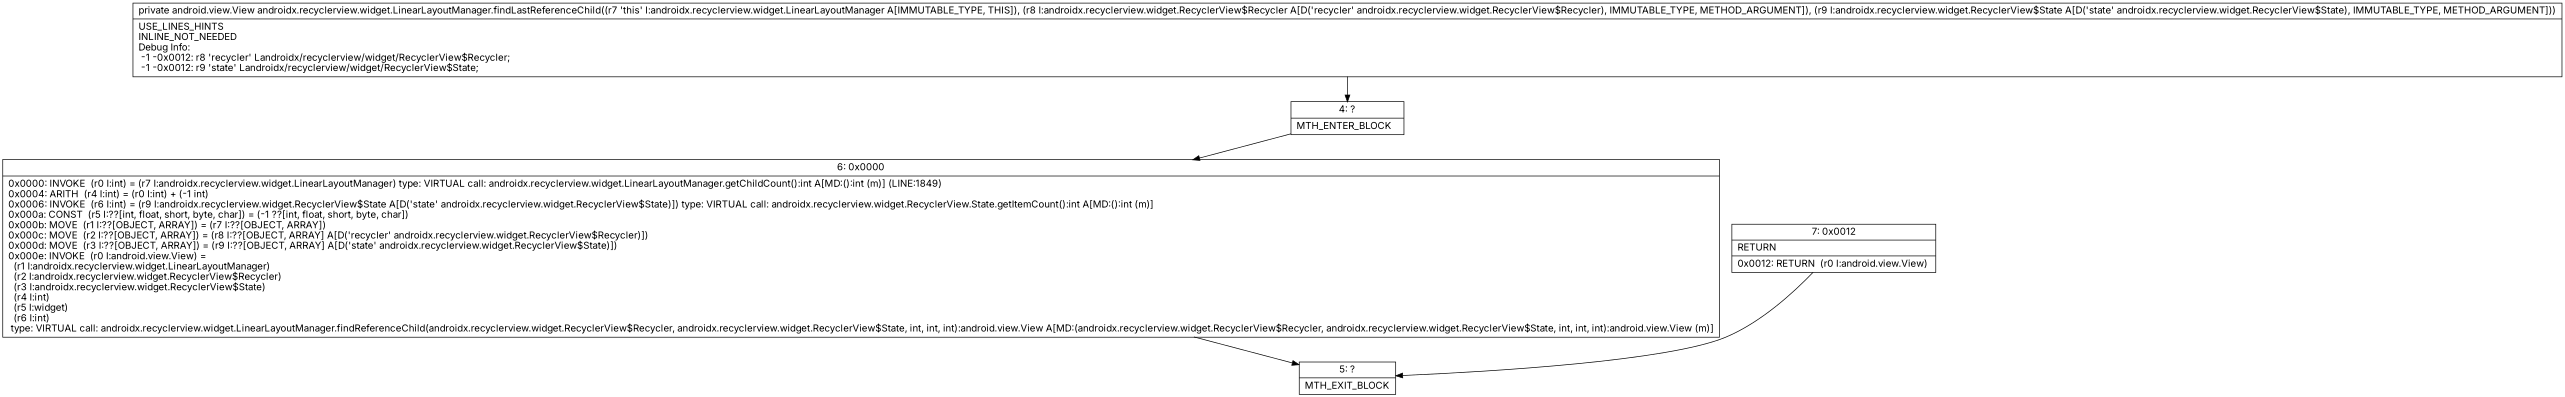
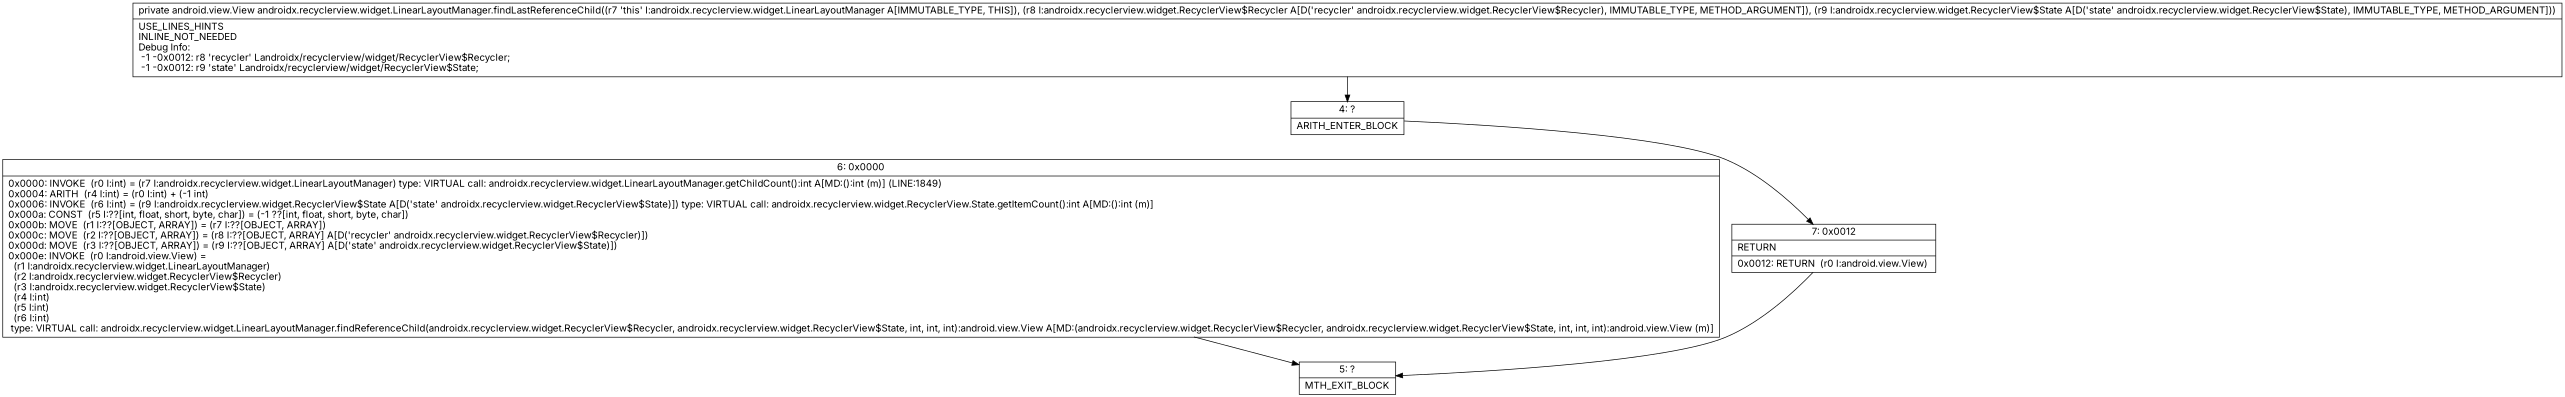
node "4: ?": text "MTH_ENTER_BLOCK" -> "ARITH_ENTER_BLOCK"
edge "4: ?" -> "6: 0x0000": now "4: ?" -> "7: 0x0012"
node "6: 0x0000": text "(r5 I:widget)" -> "(r5 I:int)"
